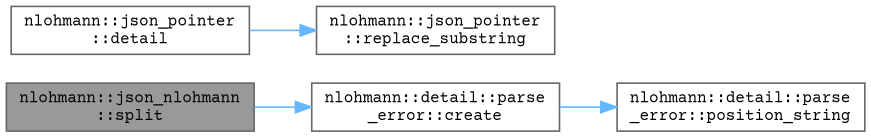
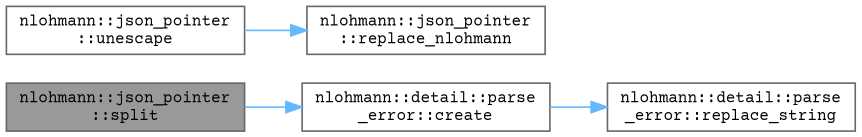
node "nlohmann::json_pointer ::detail": label "nlohmann::json_pointer ::detail" -> "nlohmann::json_pointer ::unescape"
node "nlohmann::json_pointer ::replace_substring": label "nlohmann::json_pointer ::replace_substring" -> "nlohmann::json_pointer ::replace_nlohmann"
node "nlohmann::json_nlohmann ::split": label "nlohmann::json_nlohmann ::split" -> "nlohmann::json_pointer ::split"
node "nlohmann::detail::parse _error::position_string": label "nlohmann::detail::parse _error::position_string" -> "nlohmann::detail::parse _error::replace_string"
